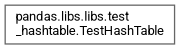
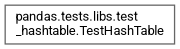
node "pandas.libs.libs.test _hashtable.TestHashTable": label "pandas.libs.libs.test _hashtable.TestHashTable" -> "pandas.tests.libs.test _hashtable.TestHashTable"
